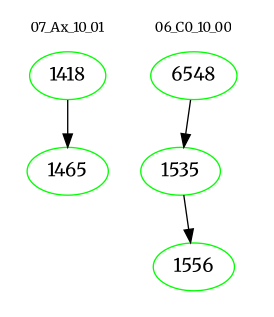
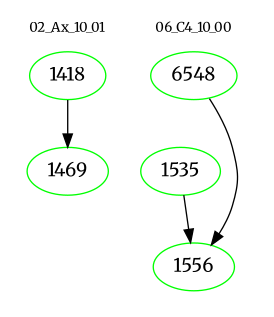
cluster "07_Ax_10_01": label "07_Ax_10_01" -> "02_Ax_10_01"
cluster "06_C0_10_00": label "06_C0_10_00" -> "06_C4_10_00"
edge "6548" -> "1535": now "6548" -> "1556"
node "1465": label "1465" -> "1469"
